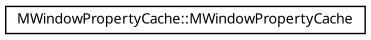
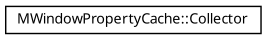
node "MWindowPropertyCache::MWindowPropertyCache": label "MWindowPropertyCache::MWindowPropertyCache" -> "MWindowPropertyCache::Collector"
